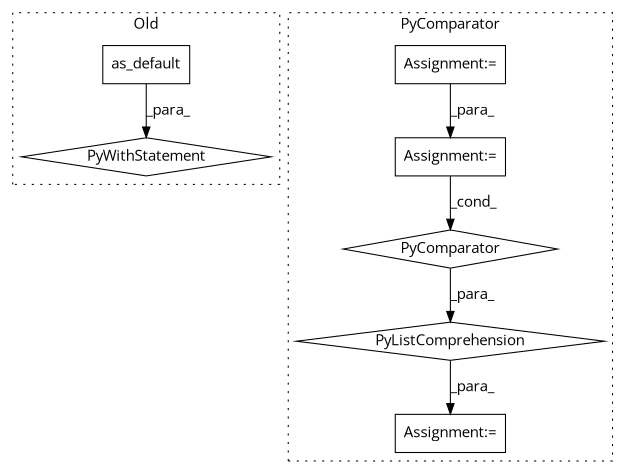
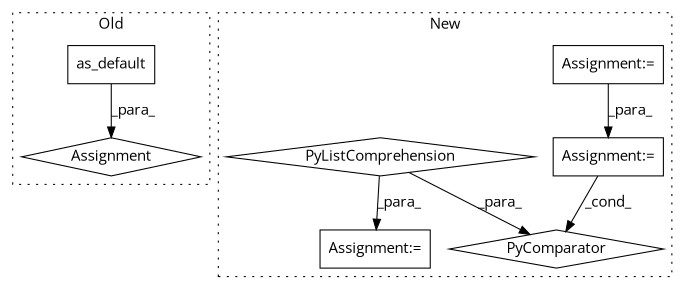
cluster "PyComparator": label "PyComparator" -> "New"
node "PyWithStatement": label "PyWithStatement" -> "Assignment"
edge "PyComparator" -> "PyListComprehension": reversed
